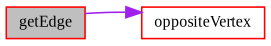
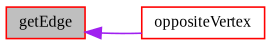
edge "getEdge" -> "oppositeVertex": reversed
